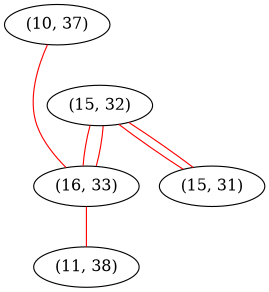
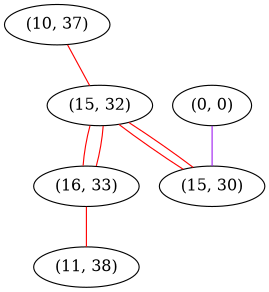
node "(0, 0)": added
edge "(10, 37)" -- "(16, 33)": now "(10, 37)" -- "(15, 32)"
node "(15, 31)": label "(15, 31)" -> "(15, 30)"
